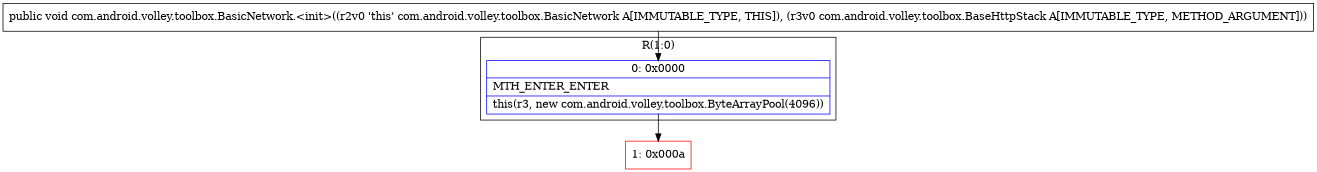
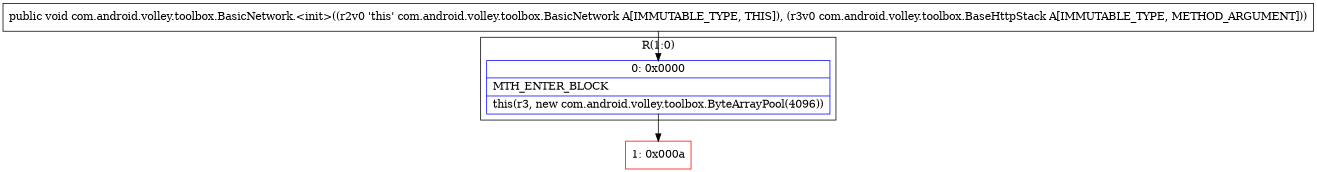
node "0: 0x0000": text "MTH_ENTER_ENTER" -> "MTH_ENTER_BLOCK"
